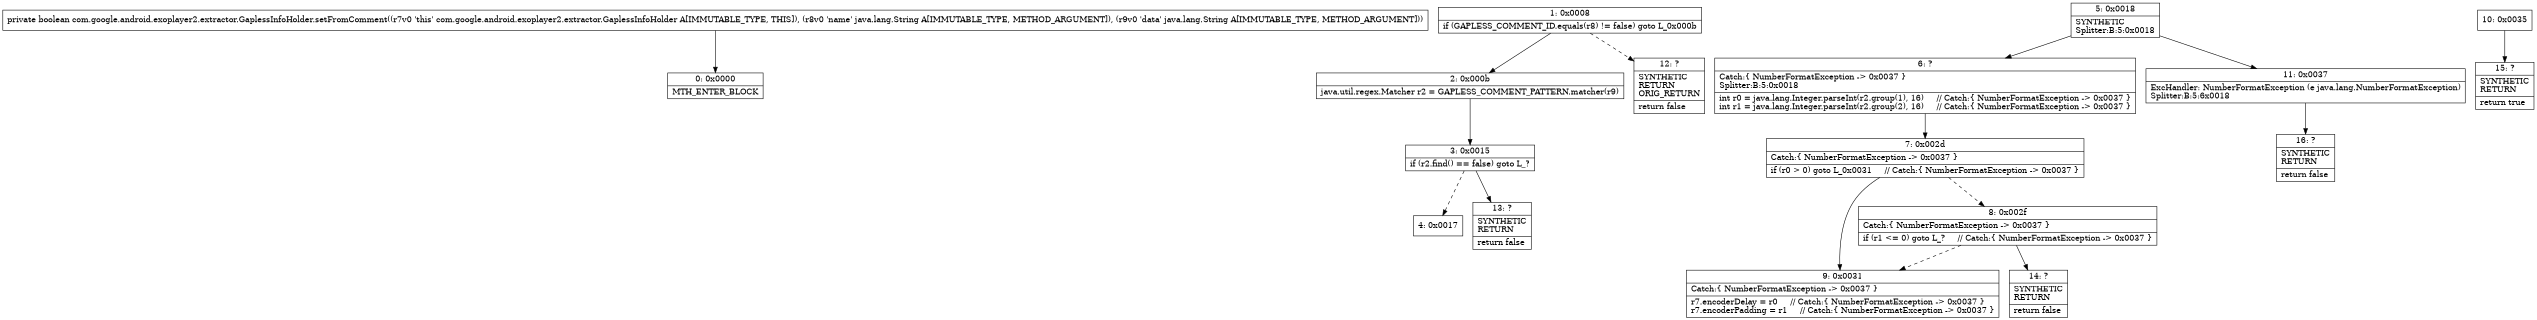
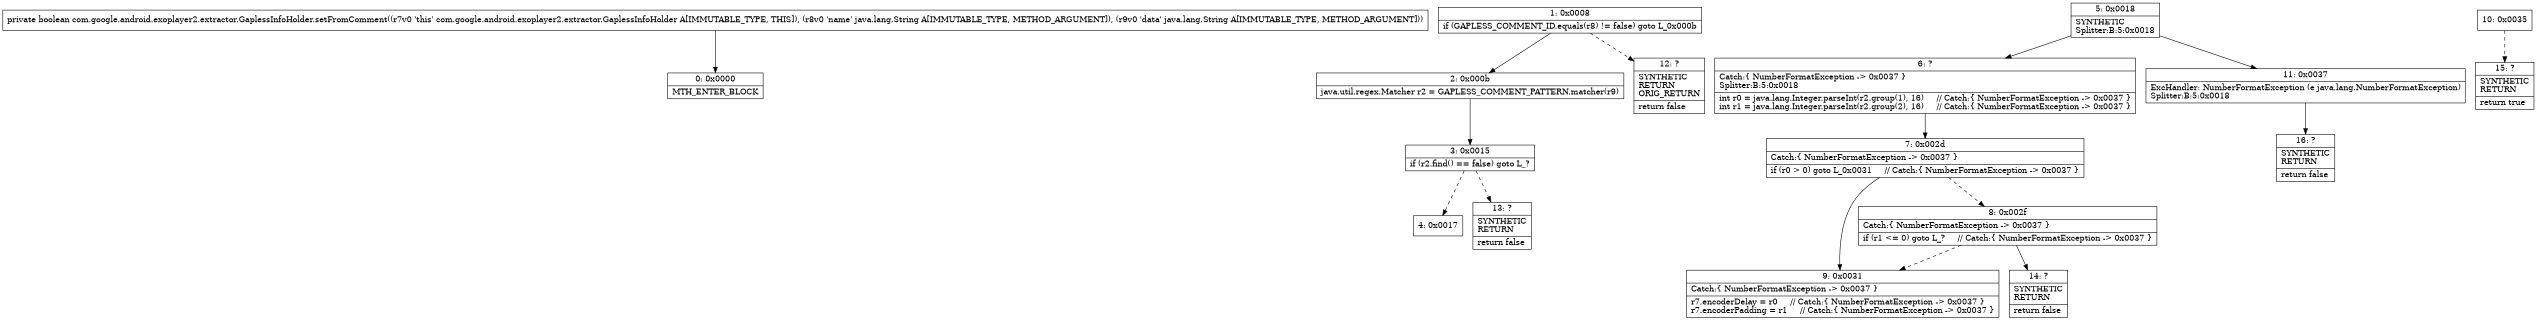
edge "10: 0x0035" -> "15: ?": style solid -> dashed
node "11: 0x0037": text "Splitter:B:5:6x0018" -> "Splitter:B:5:0x0018"
edge "3: 0x0015" -> "13: ?": style solid -> dashed
